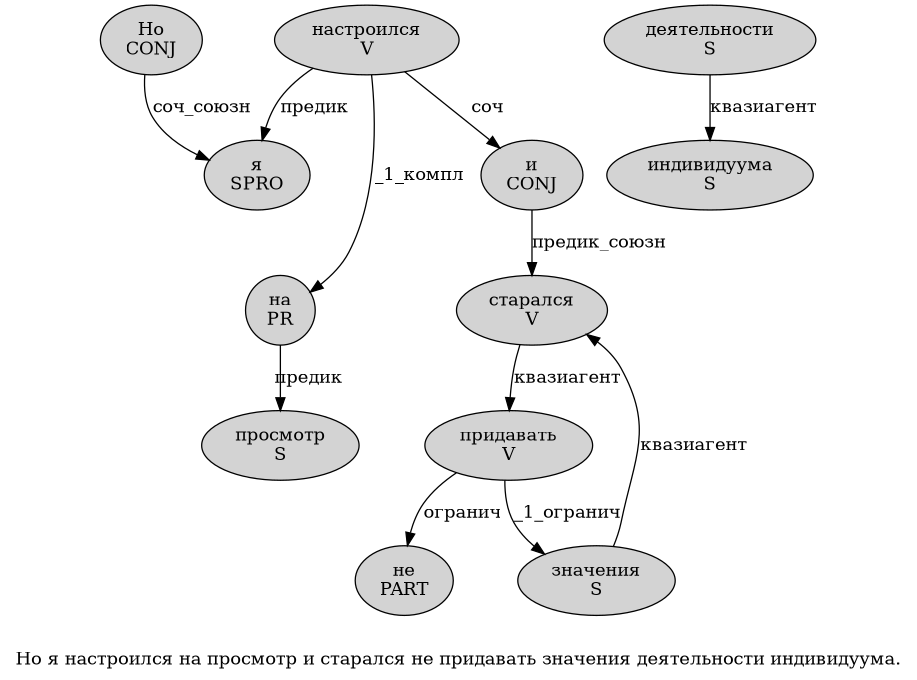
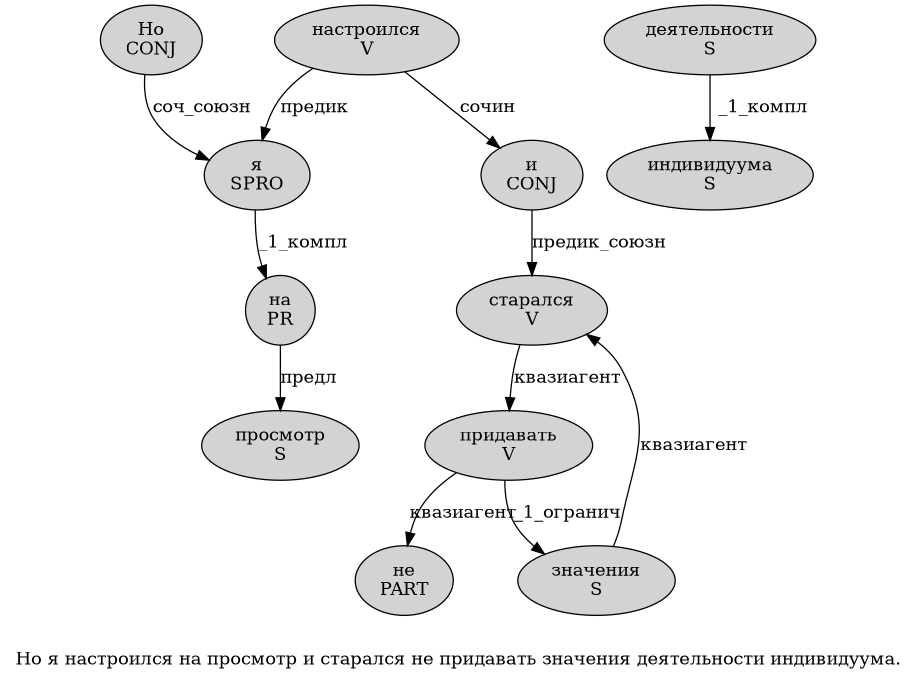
edge "настроился V" -> "и CONJ": label "соч" -> "сочин"
edge "деятельности S" -> "индивидуума S": label "квазиагент" -> "_1_компл"
edge "настроился V" -> "на PR": now "я SPRO" -> "на PR"
edge "на PR" -> "просмотр S": label "предик" -> "предл"
edge "придавать V" -> "не PART": label "огранич" -> "квазиагент"
